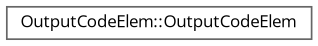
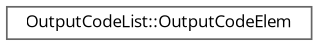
node "OutputCodeElem::OutputCodeElem": label "OutputCodeElem::OutputCodeElem" -> "OutputCodeList::OutputCodeElem"
